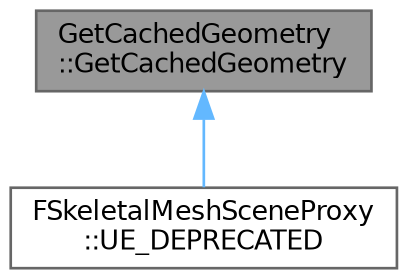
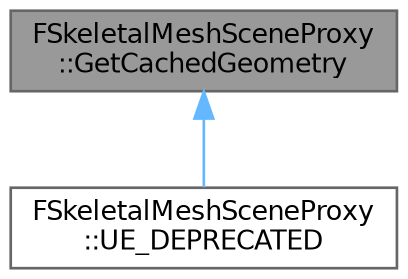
node "GetCachedGeometry ::GetCachedGeometry": label "GetCachedGeometry ::GetCachedGeometry" -> "FSkeletalMeshSceneProxy ::GetCachedGeometry"
